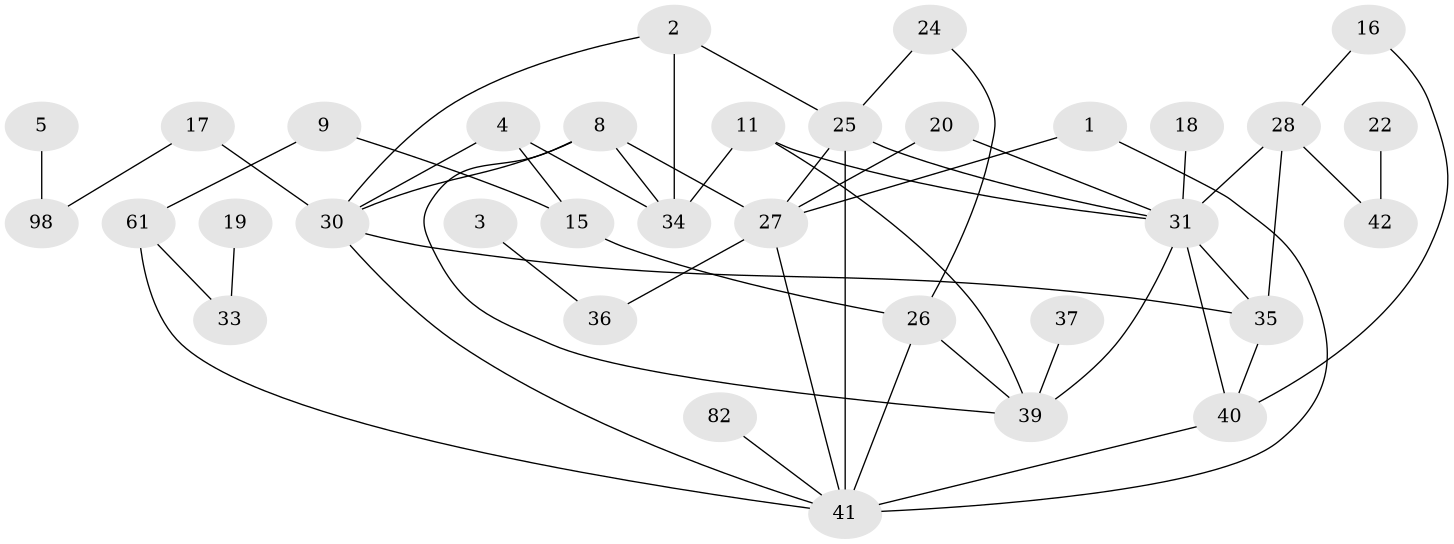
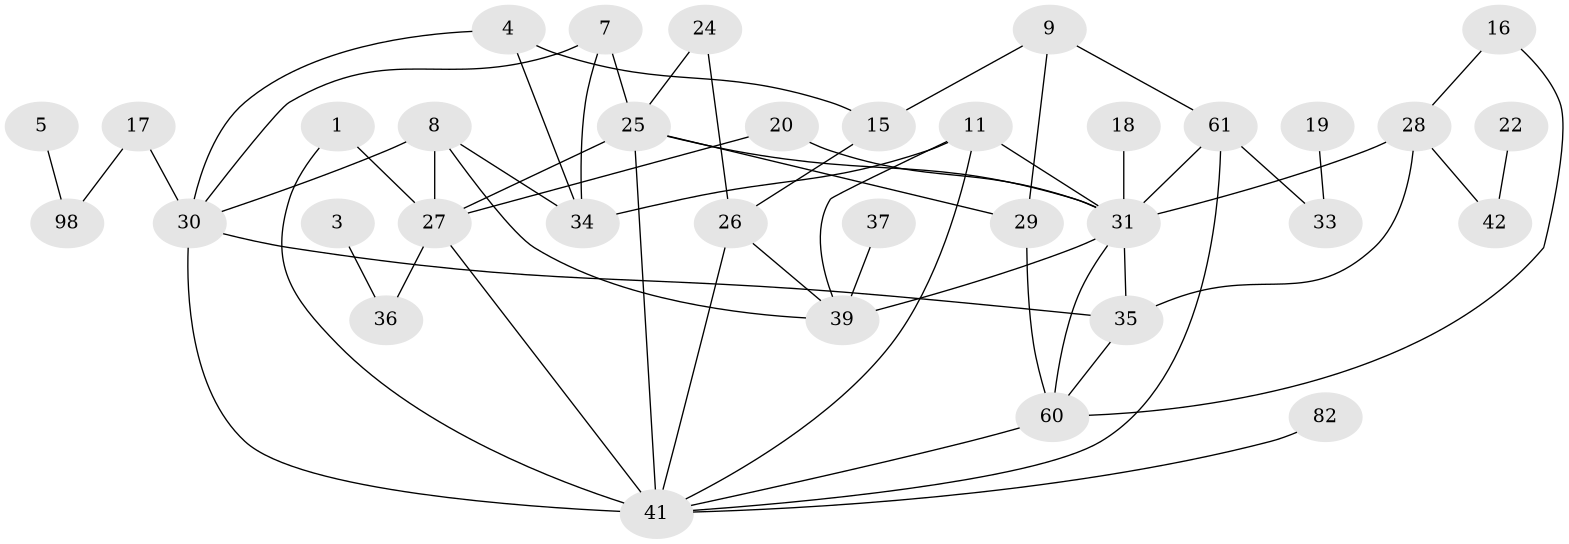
node "2": label "2" -> "7"
edge "61" -- "31": added
node "29": added
edge "11" -- "41": added
node "40": label "40" -> "60"
